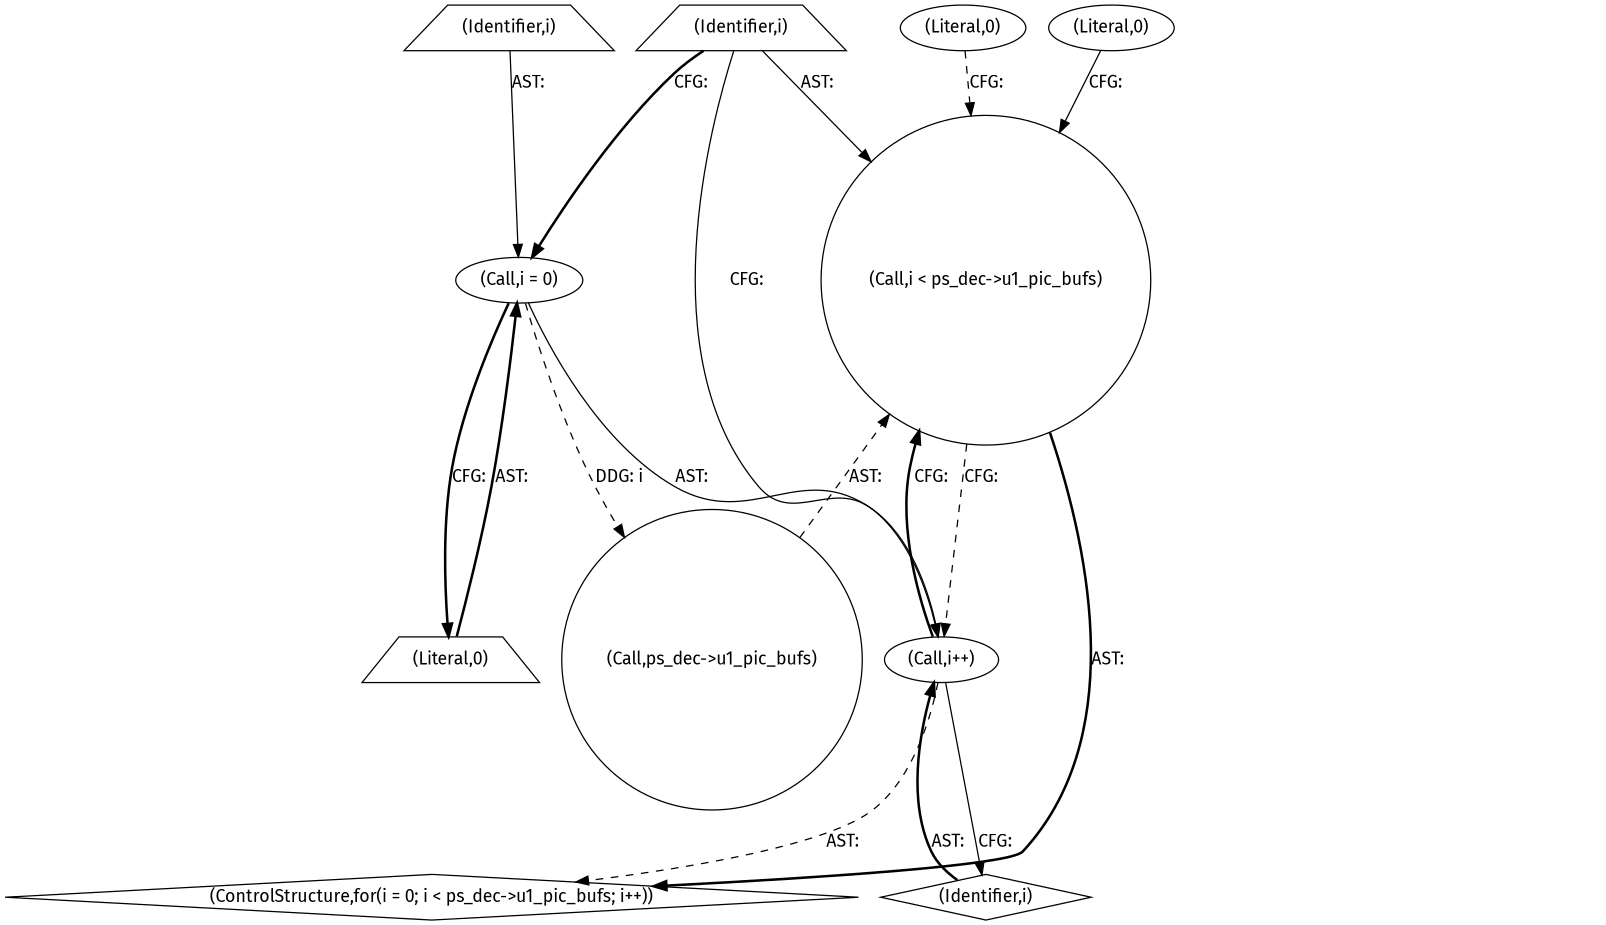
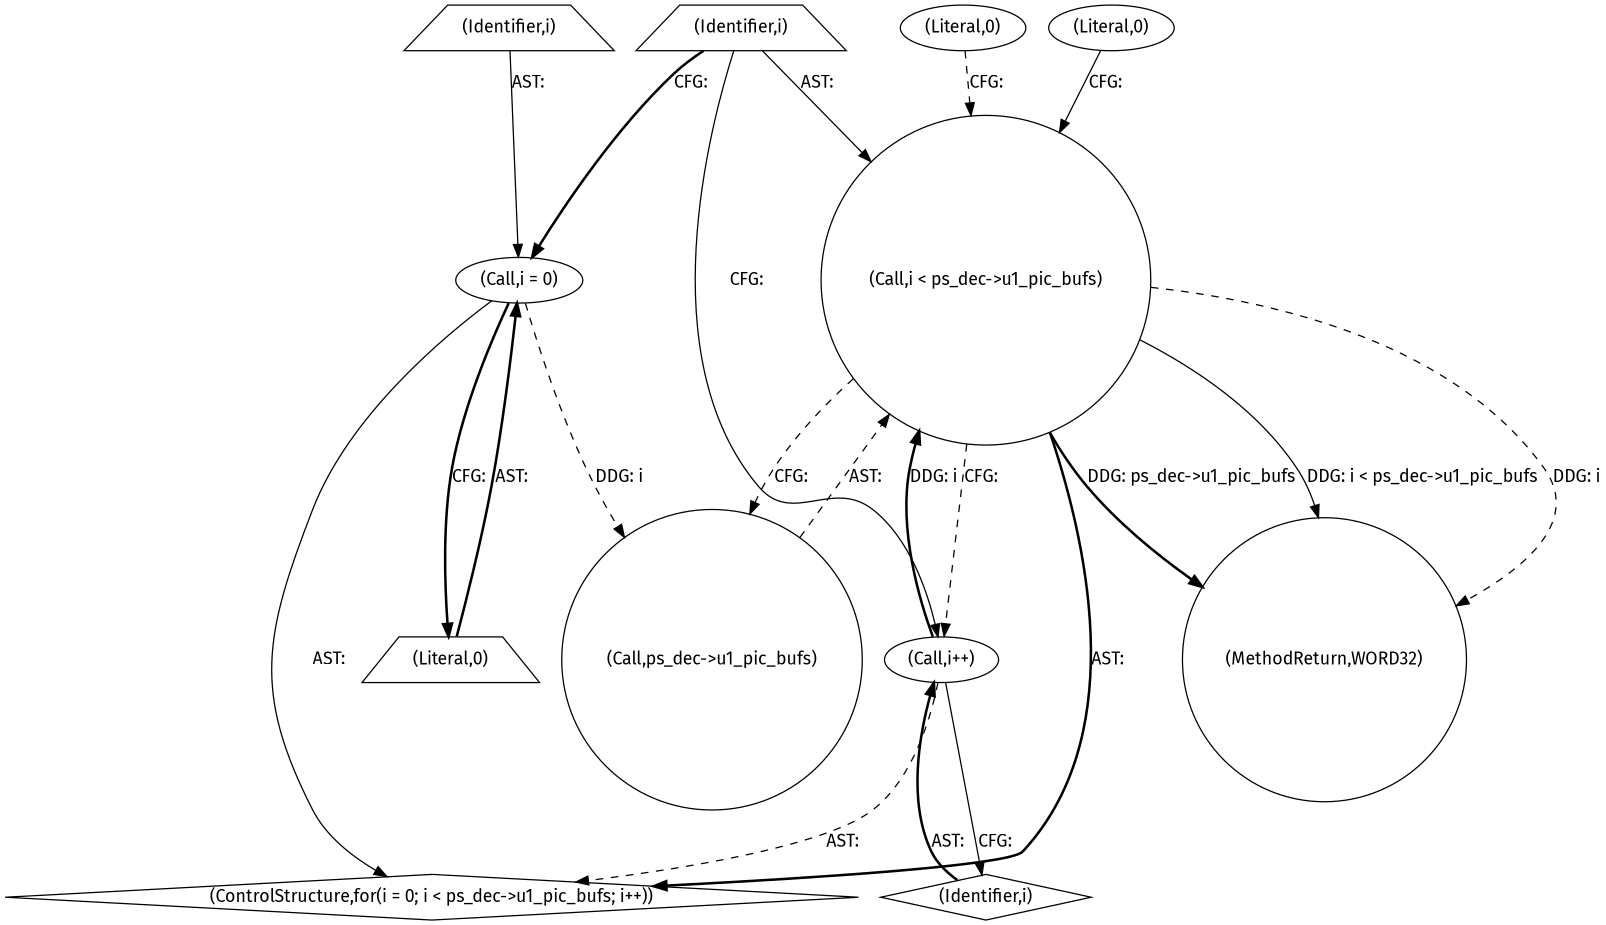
edge "(Call,i < ps_dec->u1_pic_bufs)" -> "(Call,ps_dec->u1_pic_bufs)": added, label "CFG:"
edge "(Call,i++)" -> "(Call,i < ps_dec->u1_pic_bufs)": label "CFG: " -> "DDG: i"
edge "(Call,i = 0)" -> "(Call,i++)": now "(Call,i = 0)" -> "(ControlStructure,for(i = 0; i < ps_dec->u1_pic_bufs; i++))"
node "(MethodReturn,WORD32)": added
